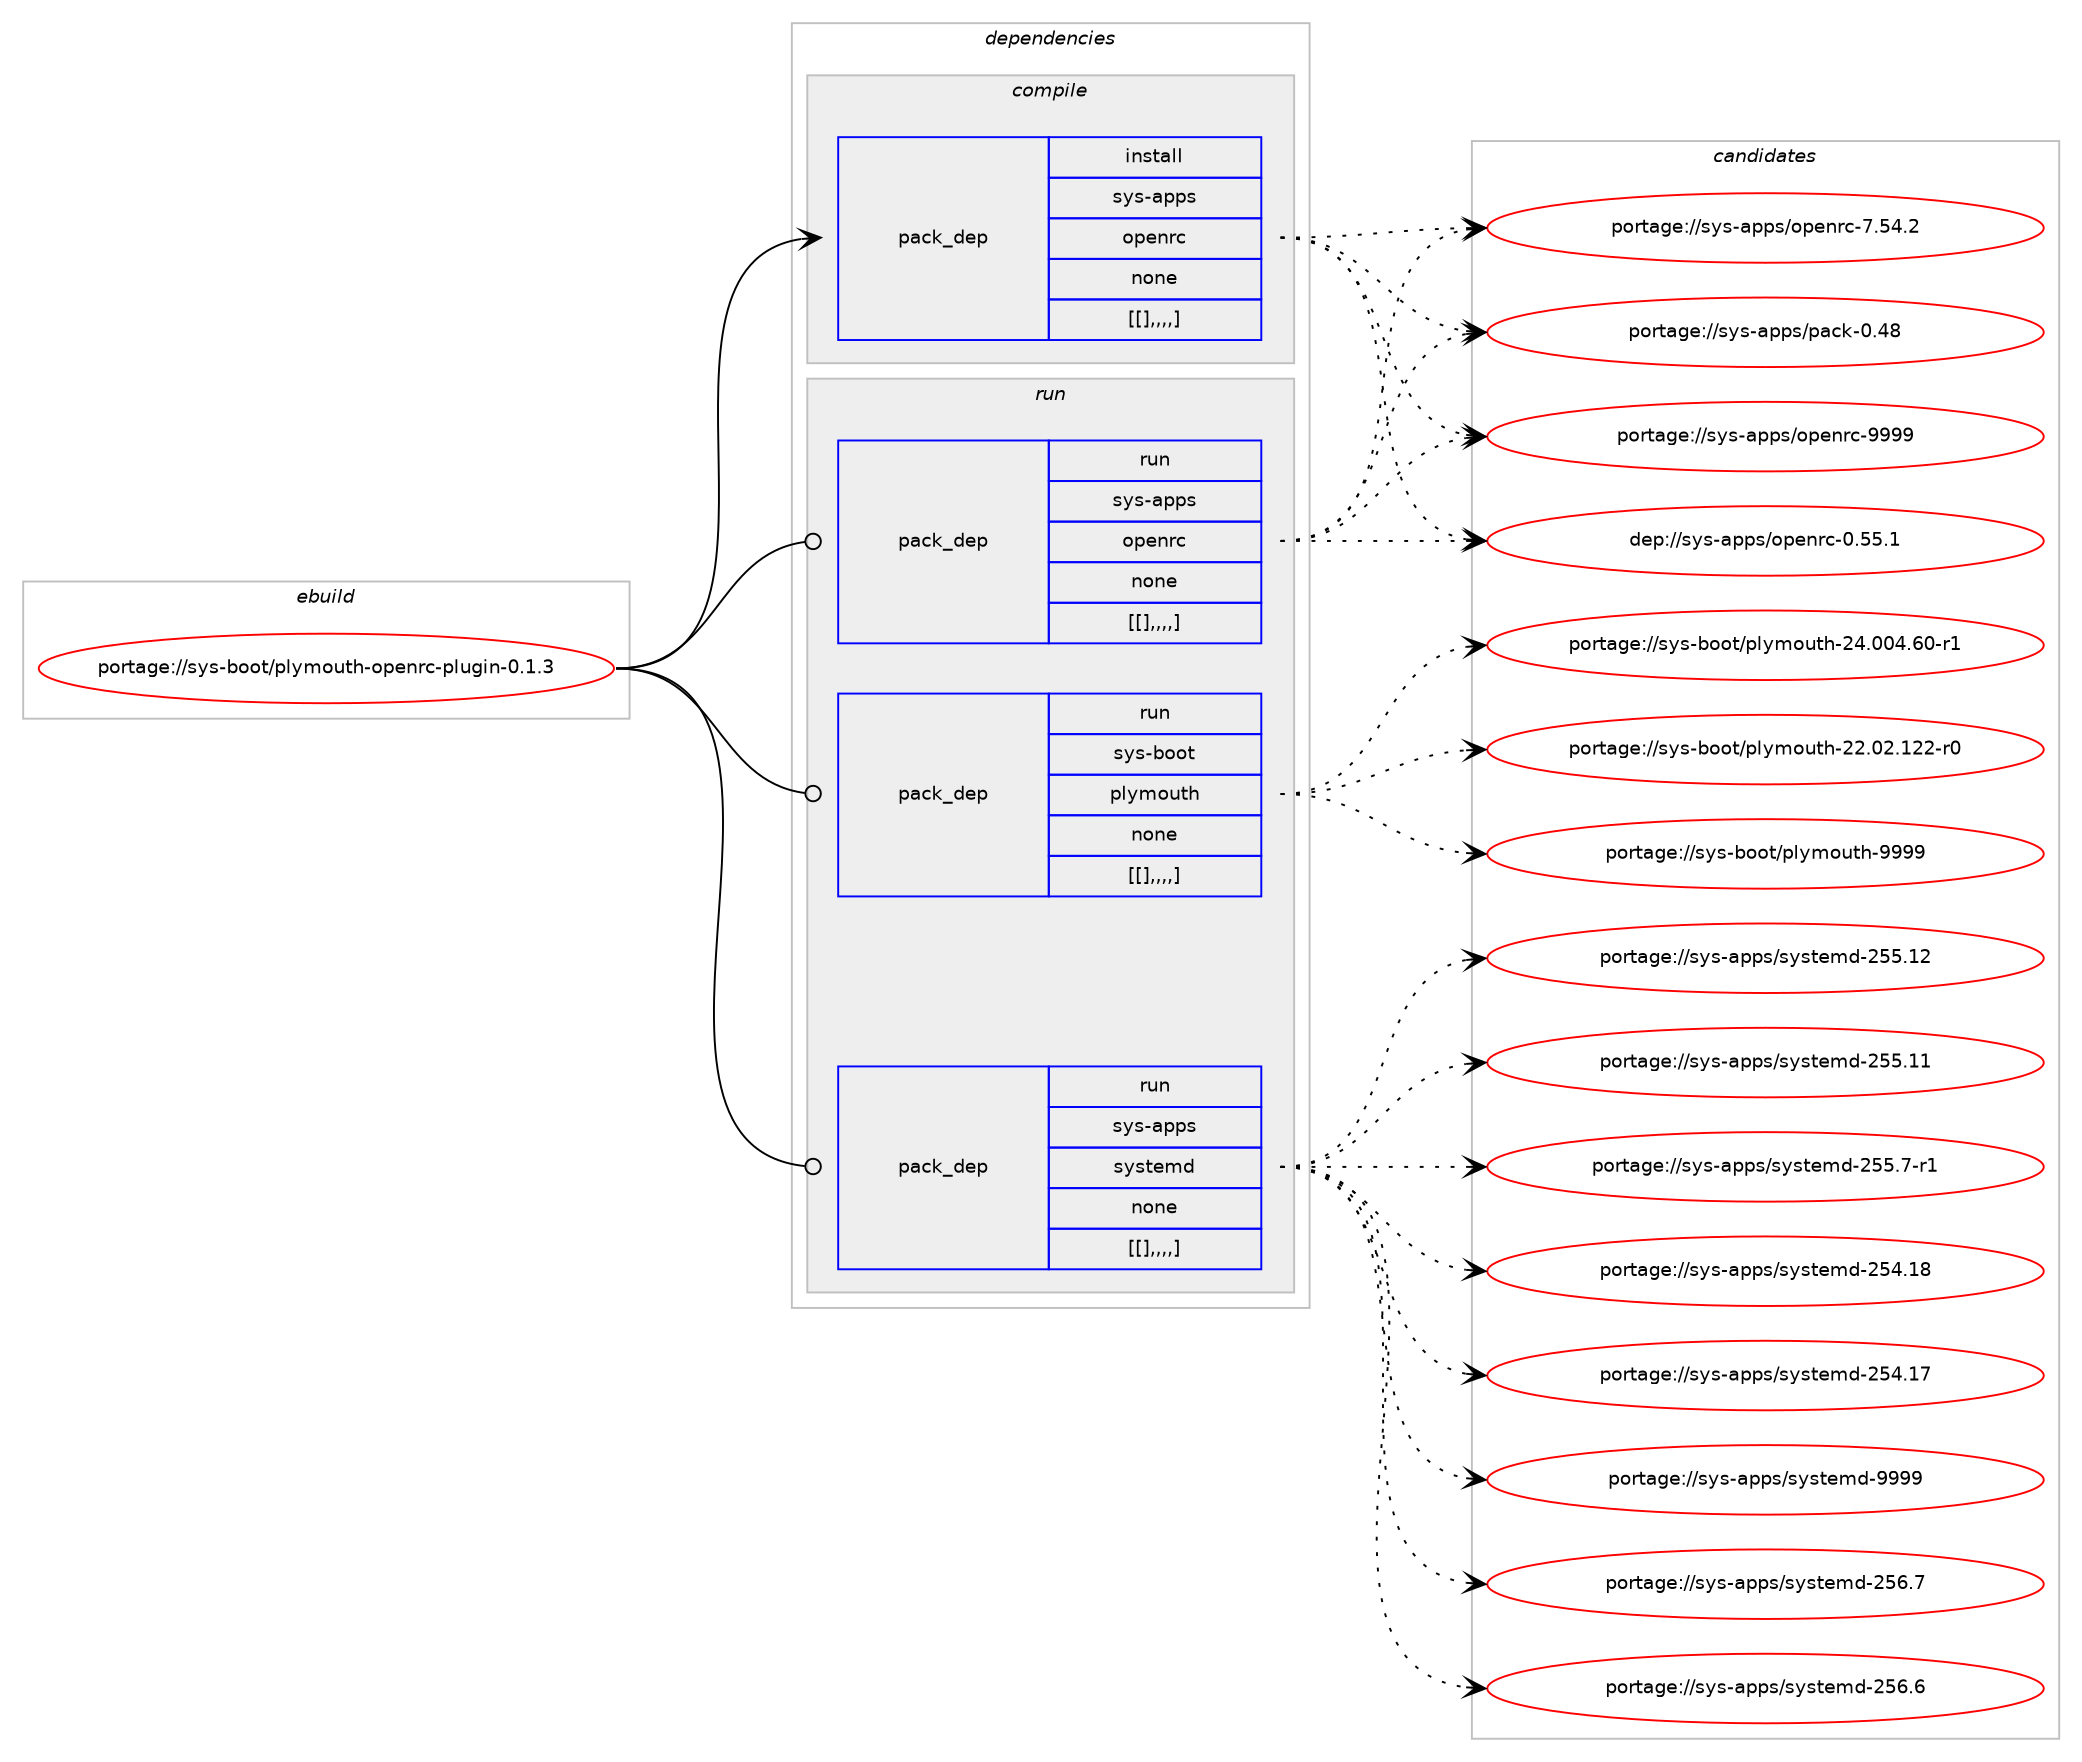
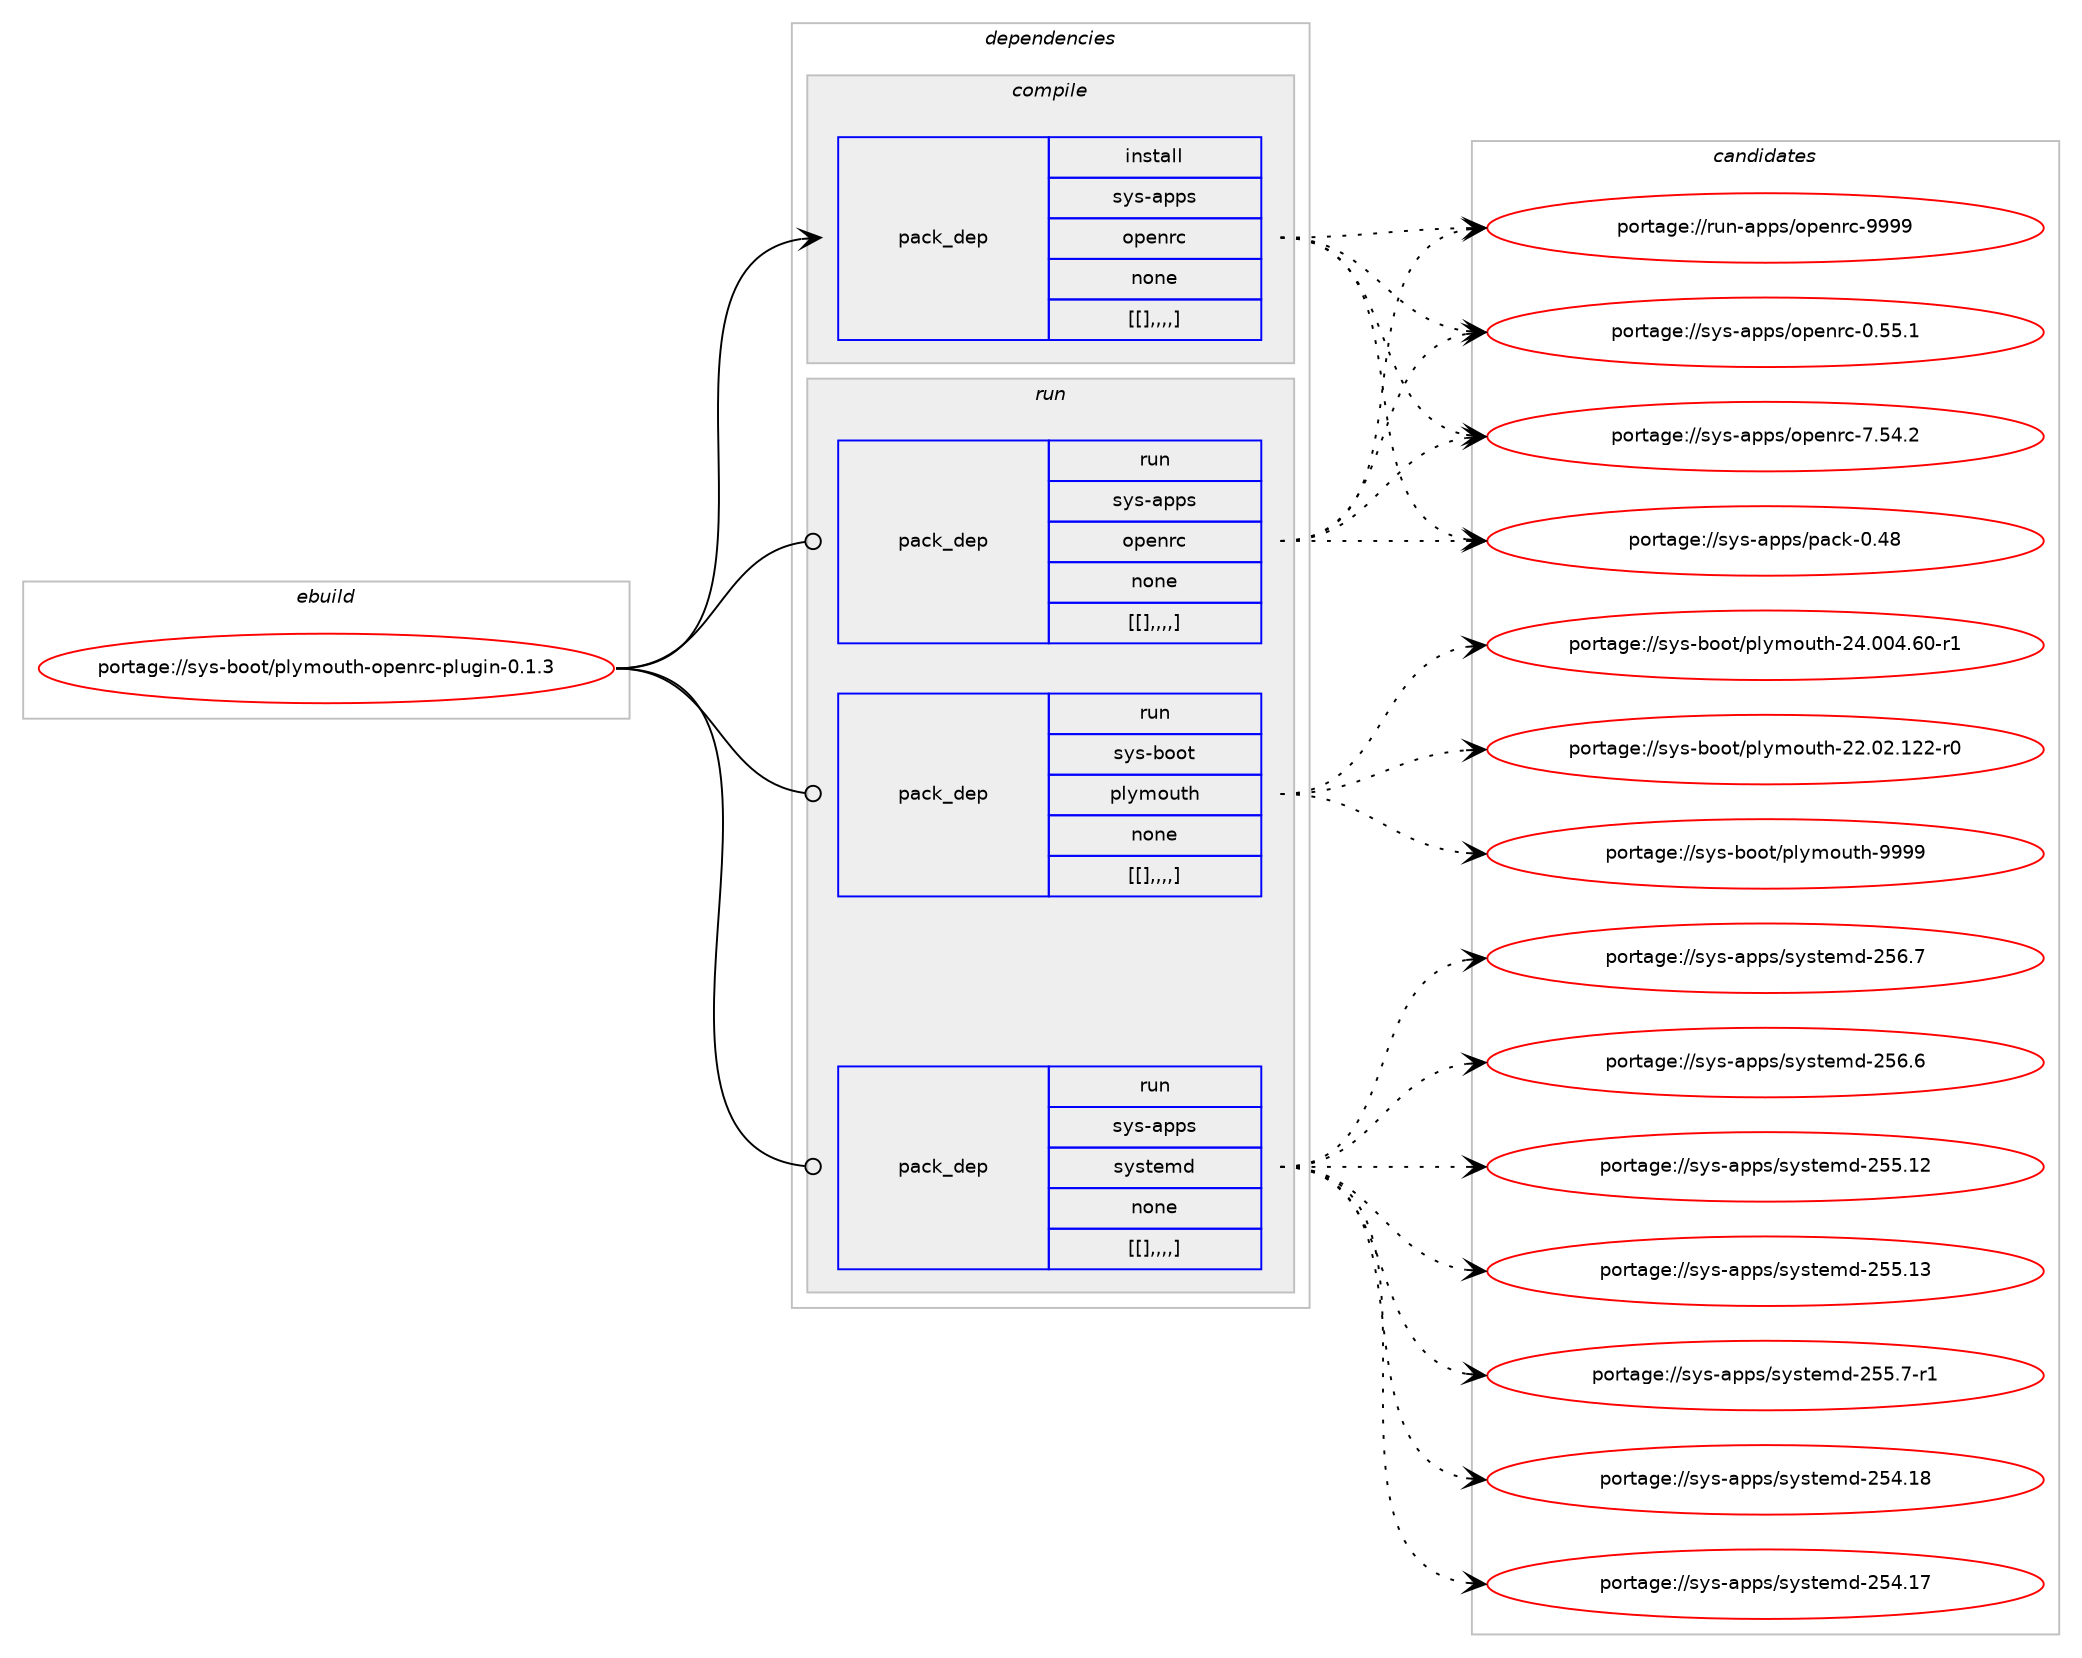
node "portage://sys-apps/openrc-9999": label "portage://sys-apps/openrc-9999" -> "portage://run-apps/openrc-9999"
node "dep://sys-apps/openrc-0.55.1": label "dep://sys-apps/openrc-0.55.1" -> "portage://sys-apps/openrc-0.55.1"
node "portage://sys-apps/systemd-255.11": label "portage://sys-apps/systemd-255.11" -> "portage://sys-apps/systemd-255.13"
node "portage://sys-apps/systemd-9999": removed
